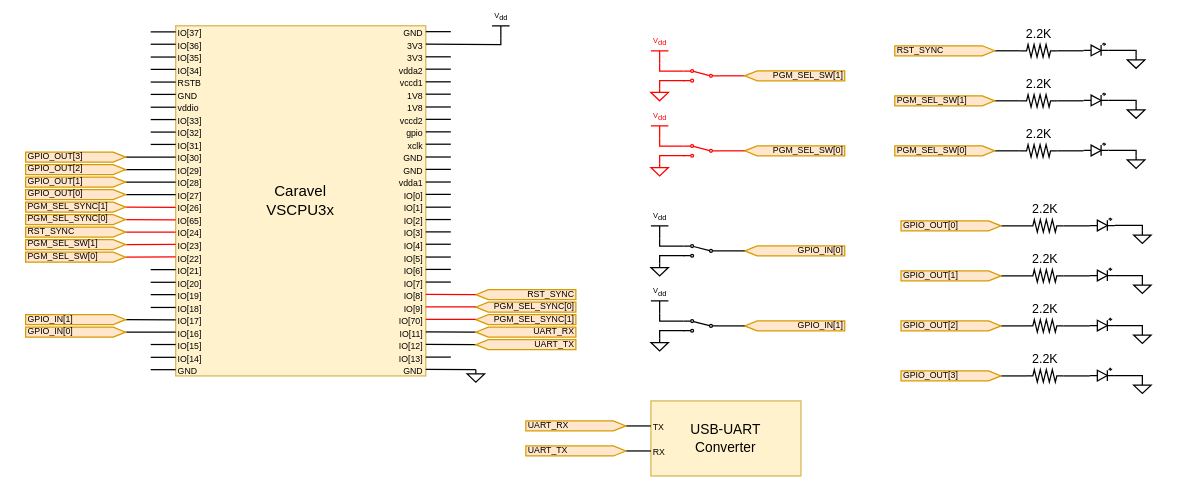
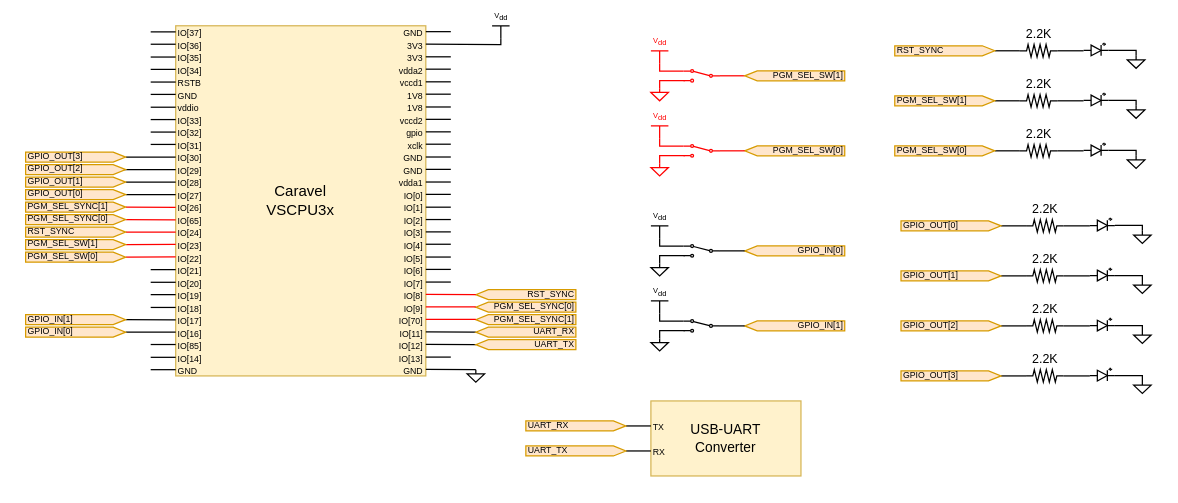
node "IO[15]": label "IO[15]" -> "IO[85]"
